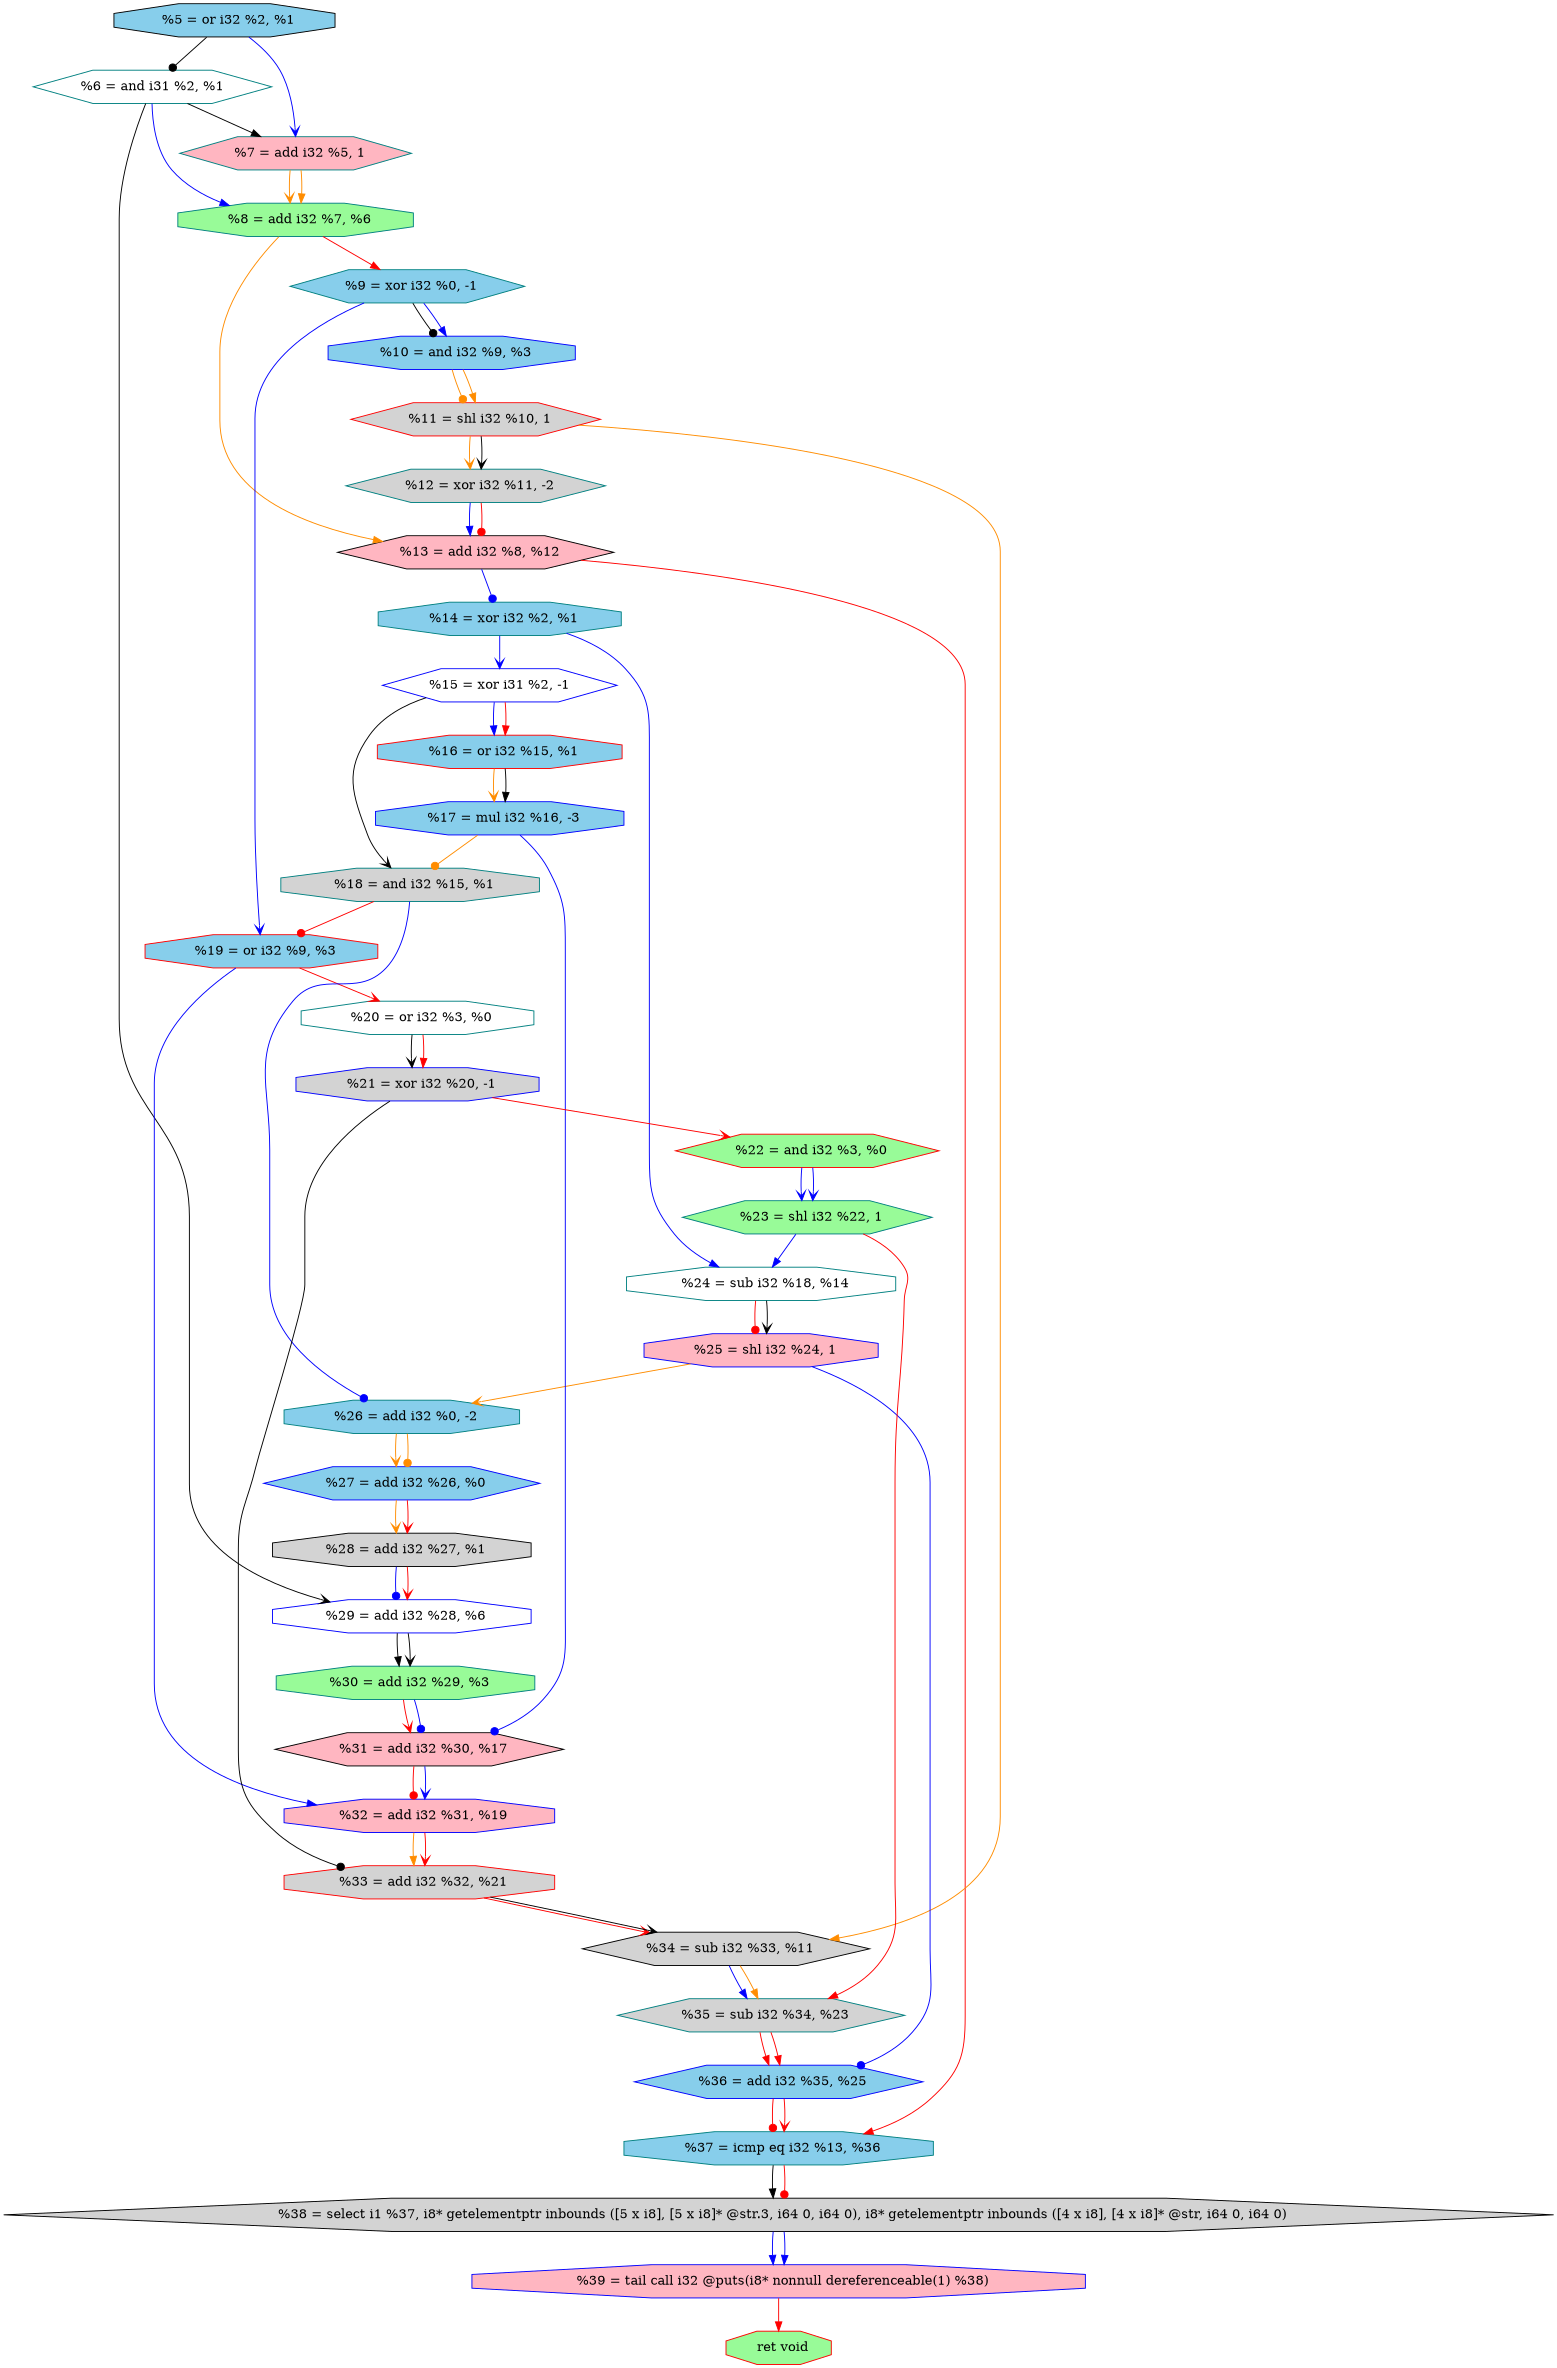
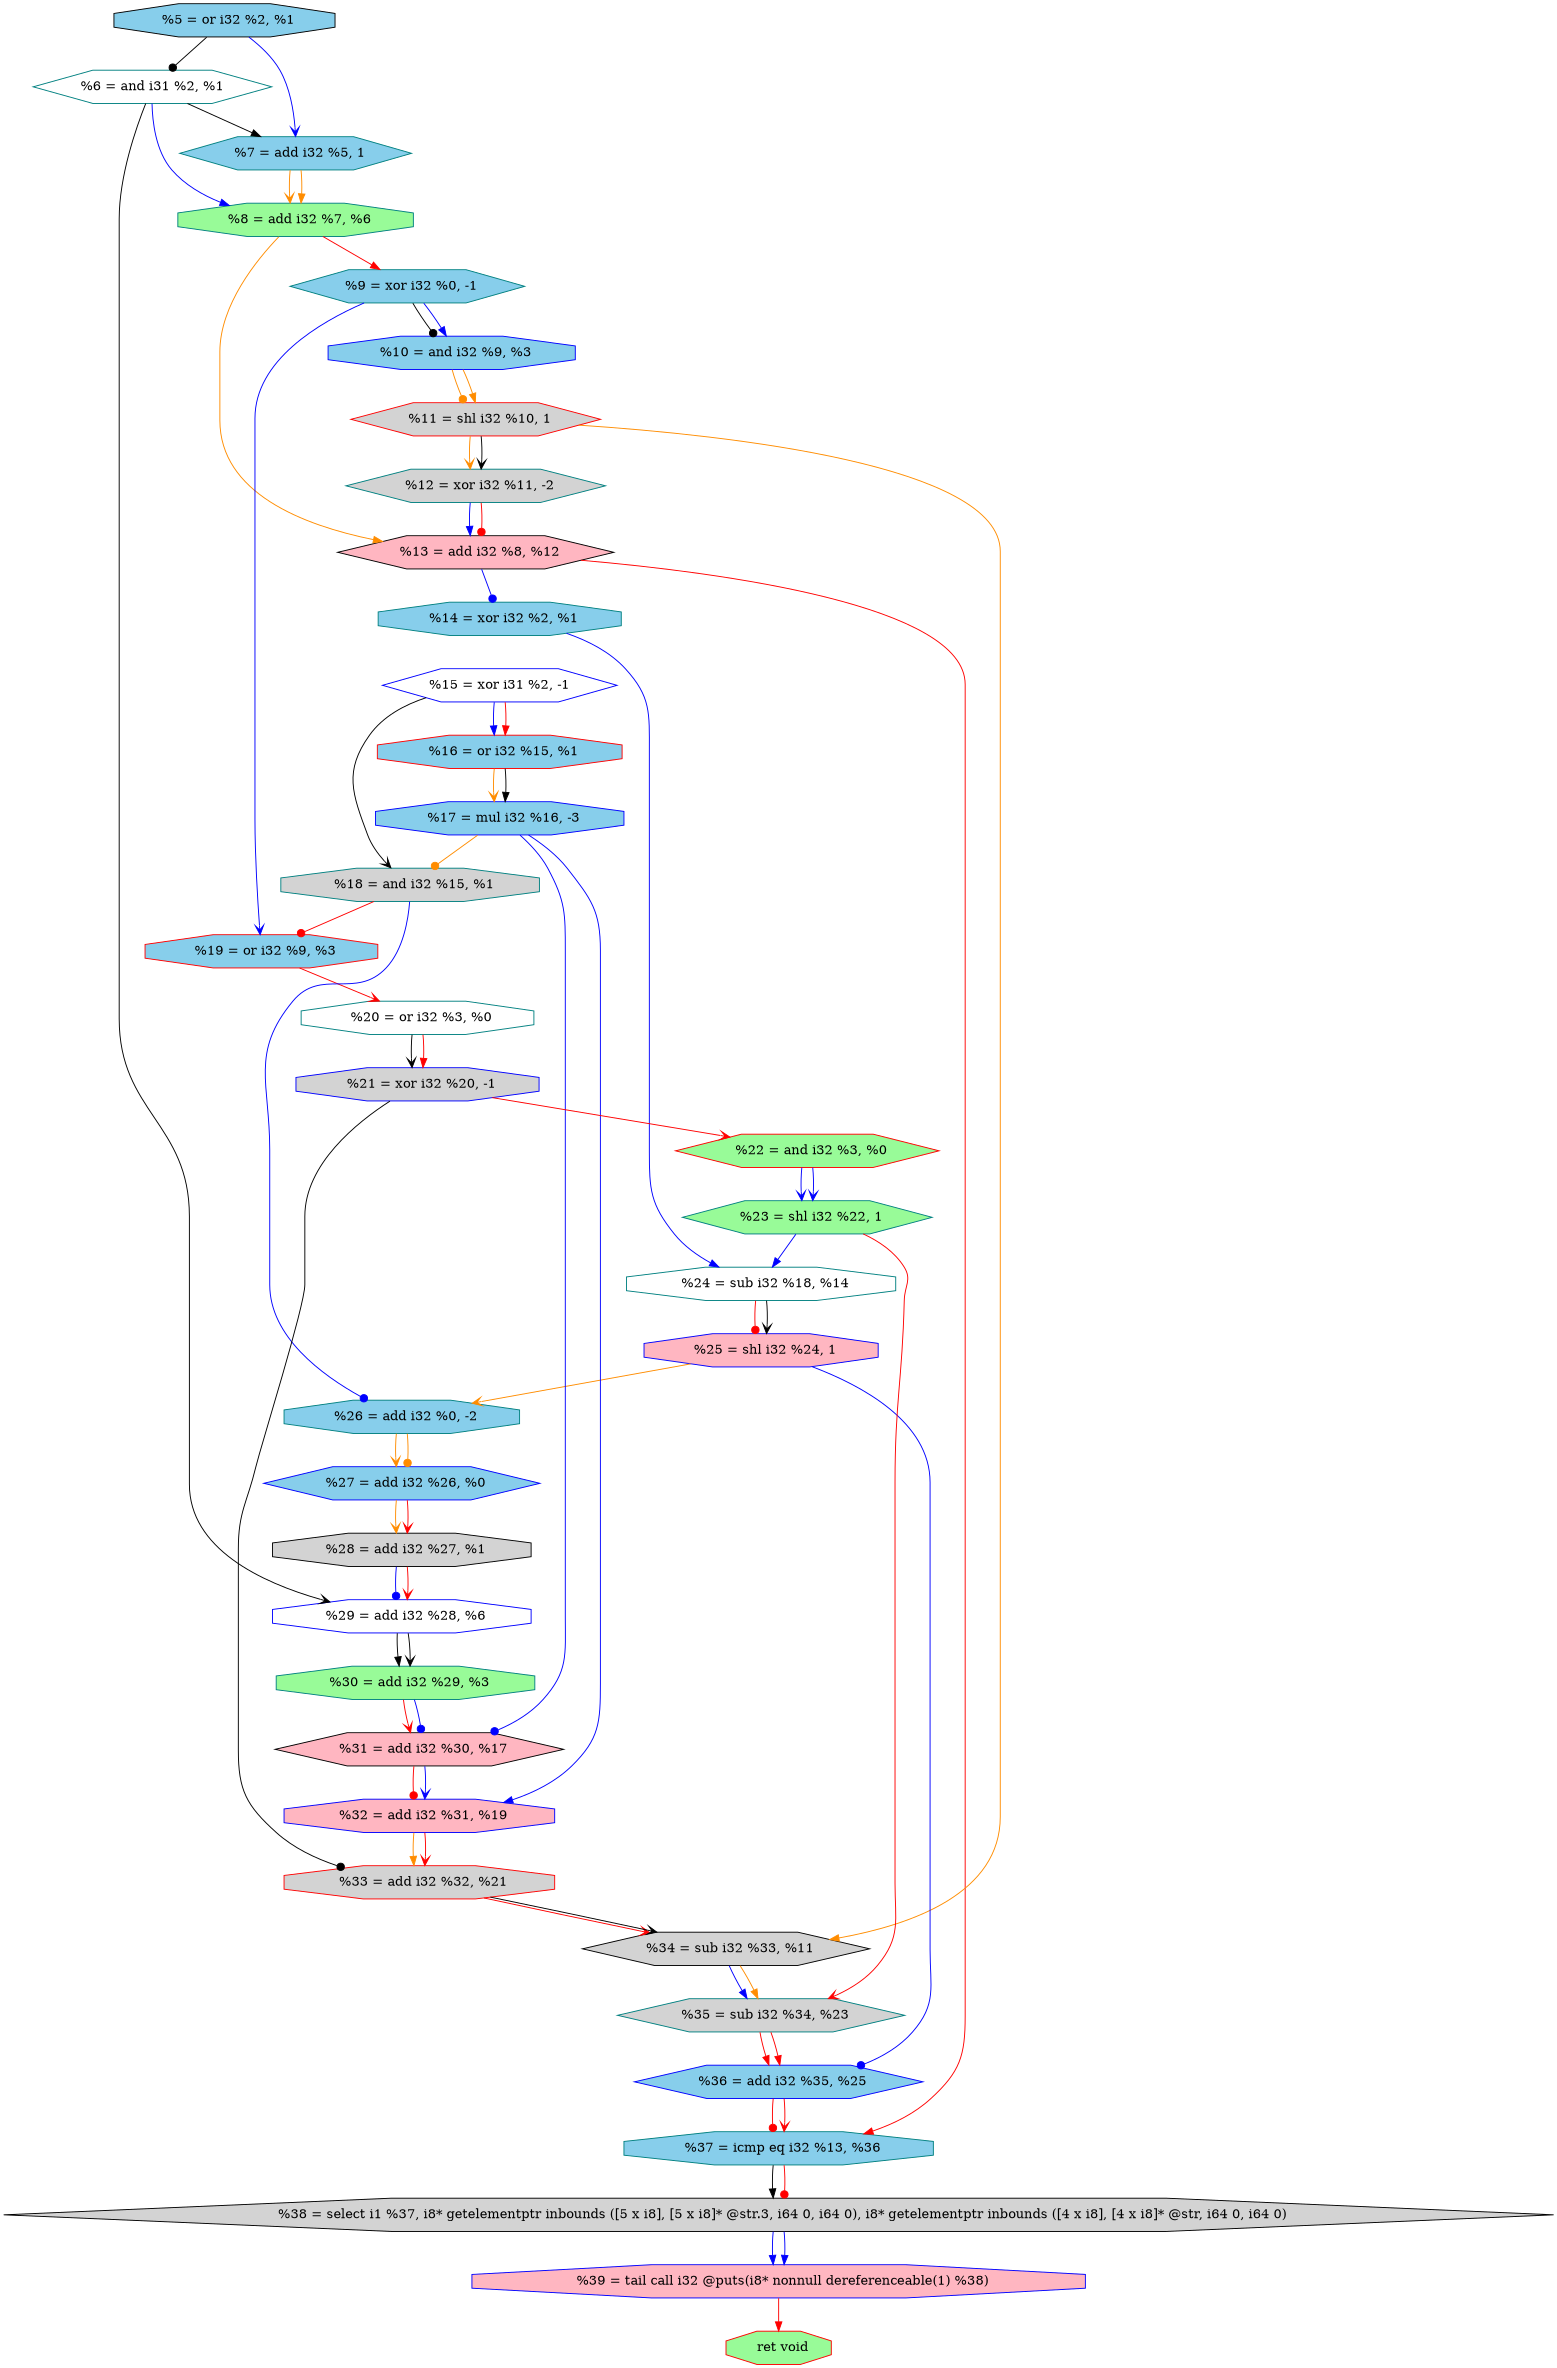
node "%7 = add i32 %5, 1": fillcolor lightpink -> skyblue
edge "%14 = xor i32 %2, %1" -> "%15 = xor i31 %2, -1": removed
edge "%19 = or i32 %9, %3" -> "%32 = add i32 %31, %19": now "%17 = mul i32 %16, -3" -> "%32 = add i32 %31, %19"
edge "%23 = shl i32 %22, 1" -> "%35 = sub i32 %34, %23": arrowhead normal -> vee
